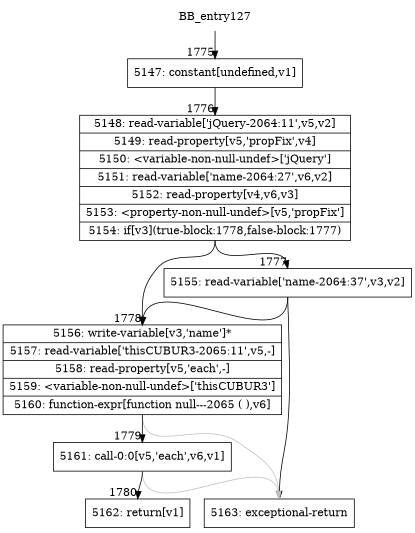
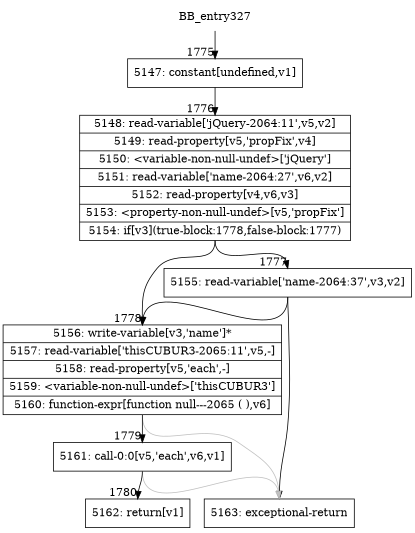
node "BB_entry127": label "BB_entry127" -> "BB_entry327"
